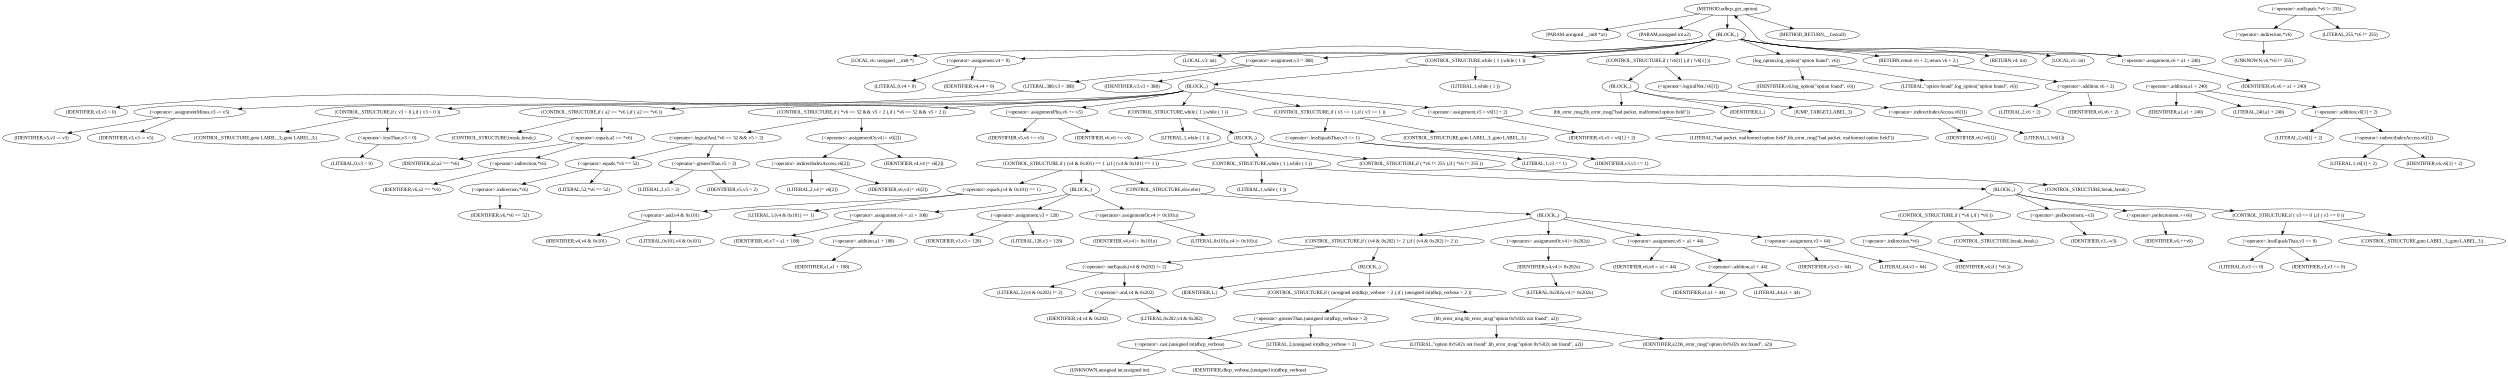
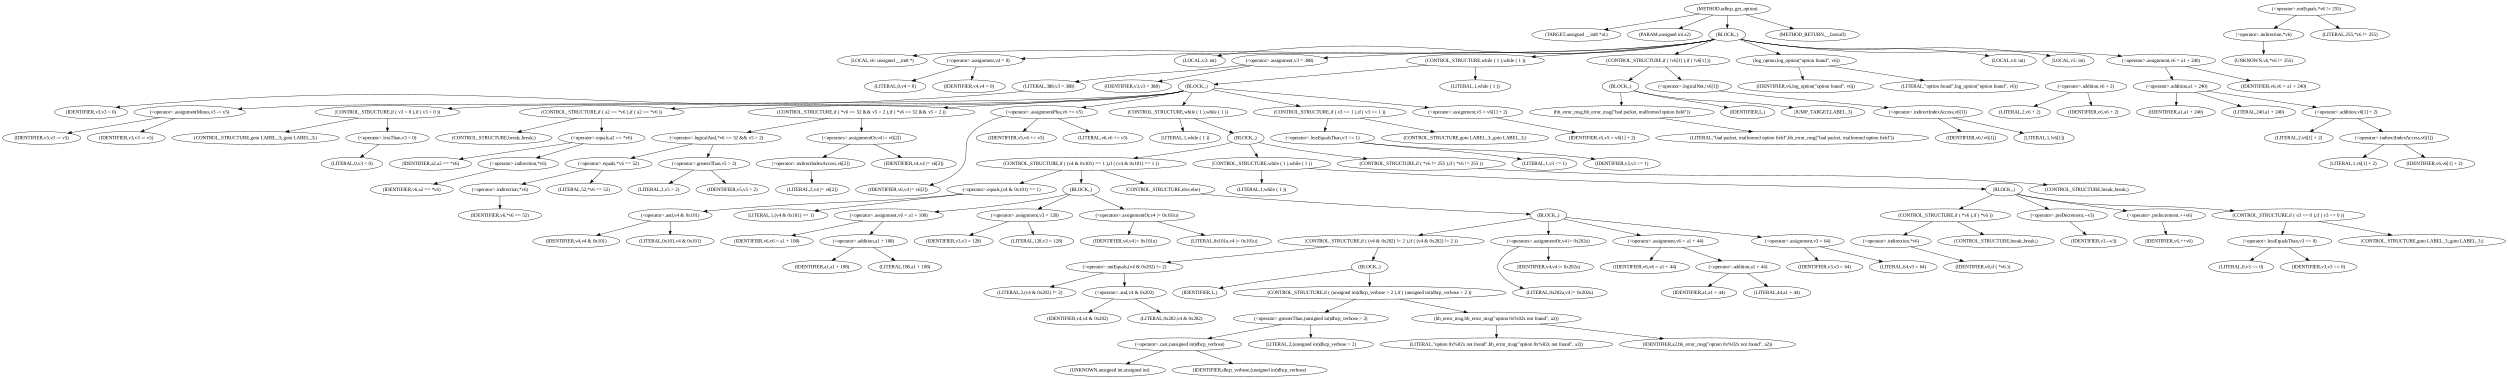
node "(PARAM,unsigned __int8 *a1)": label "(PARAM,unsigned __int8 *a1)" -> "(TARGET,unsigned __int8 *a1)"
edge "(<operator>.assignment,v6 = a1 + 240)" -> "(METHOD,udhcp_get_option)": now "(<operator>.assignment,v6 = a1 + 240)" -> "(<operator>.addition,a1 + 240)"
node "(RETURN,return v6 + 2;,return v6 + 2;)": removed
node "(RETURN,v4: int)": label "(RETURN,v4: int)" -> "(LOCAL,v4: int)"
node "(IDENTIFIER,v6,v6 += v5)": label "(IDENTIFIER,v6,v6 += v5)" -> "(LITERAL,v6,v6 += v5)"
edge "(<operator>.indirectIndexAccess,v6[2])" -> "(IDENTIFIER,v6,v4 |= v6[2])": now "(<operator>.assignmentPlus,v6 += v5)" -> "(IDENTIFIER,v6,v4 |= v6[2])"
node "(IDENTIFIER,v6,v7 = a1 + 108)": label "(IDENTIFIER,v6,v7 = a1 + 108)" -> "(IDENTIFIER,v6,v6 = a1 + 108)"
node "(LITERAL,108,a1 + 108)": added
edge "(IDENTIFIER,v4,v4 |= 0x202u)" -> "(LITERAL,0x202u,v4 |= 0x202u)": now "(<operators>.assignmentOr,v4 |= 0x202u)" -> "(LITERAL,0x202u,v4 |= 0x202u)"
